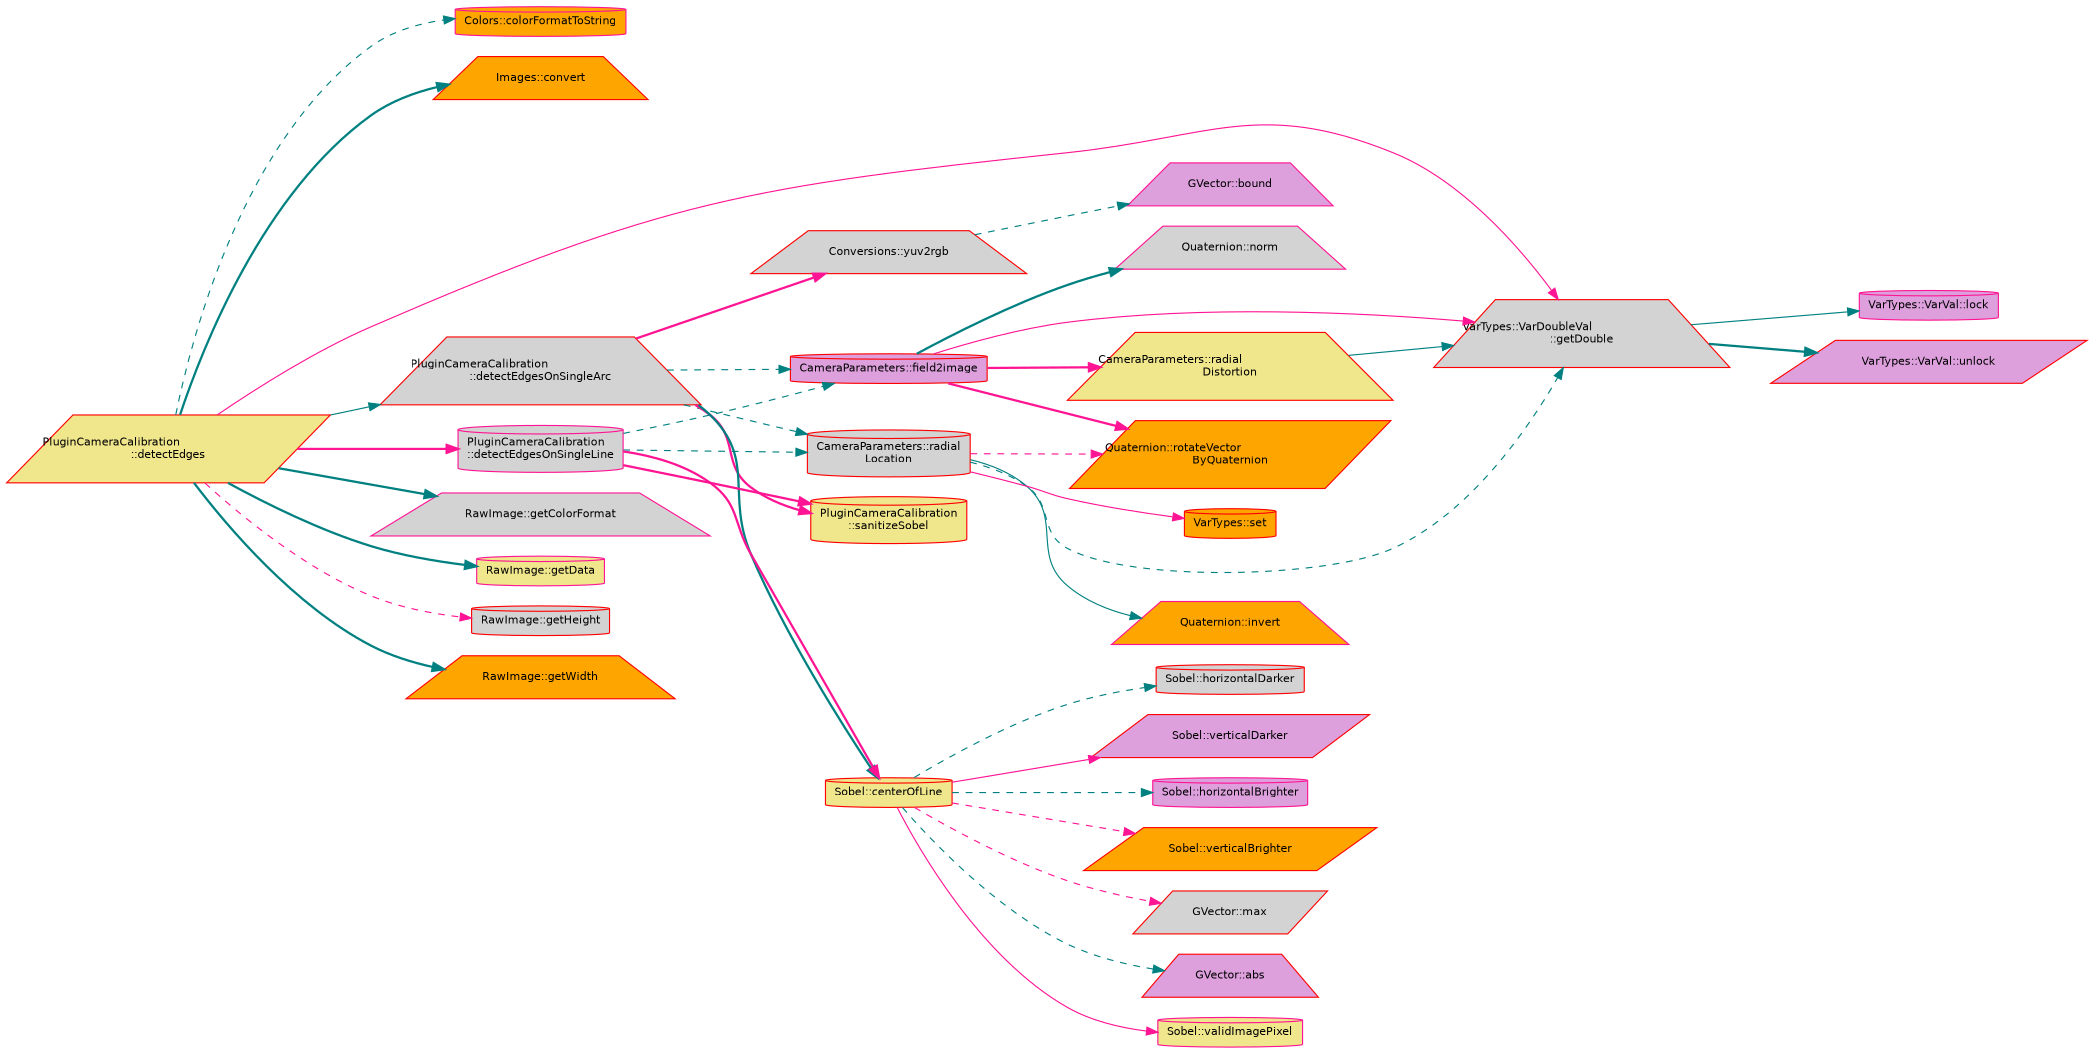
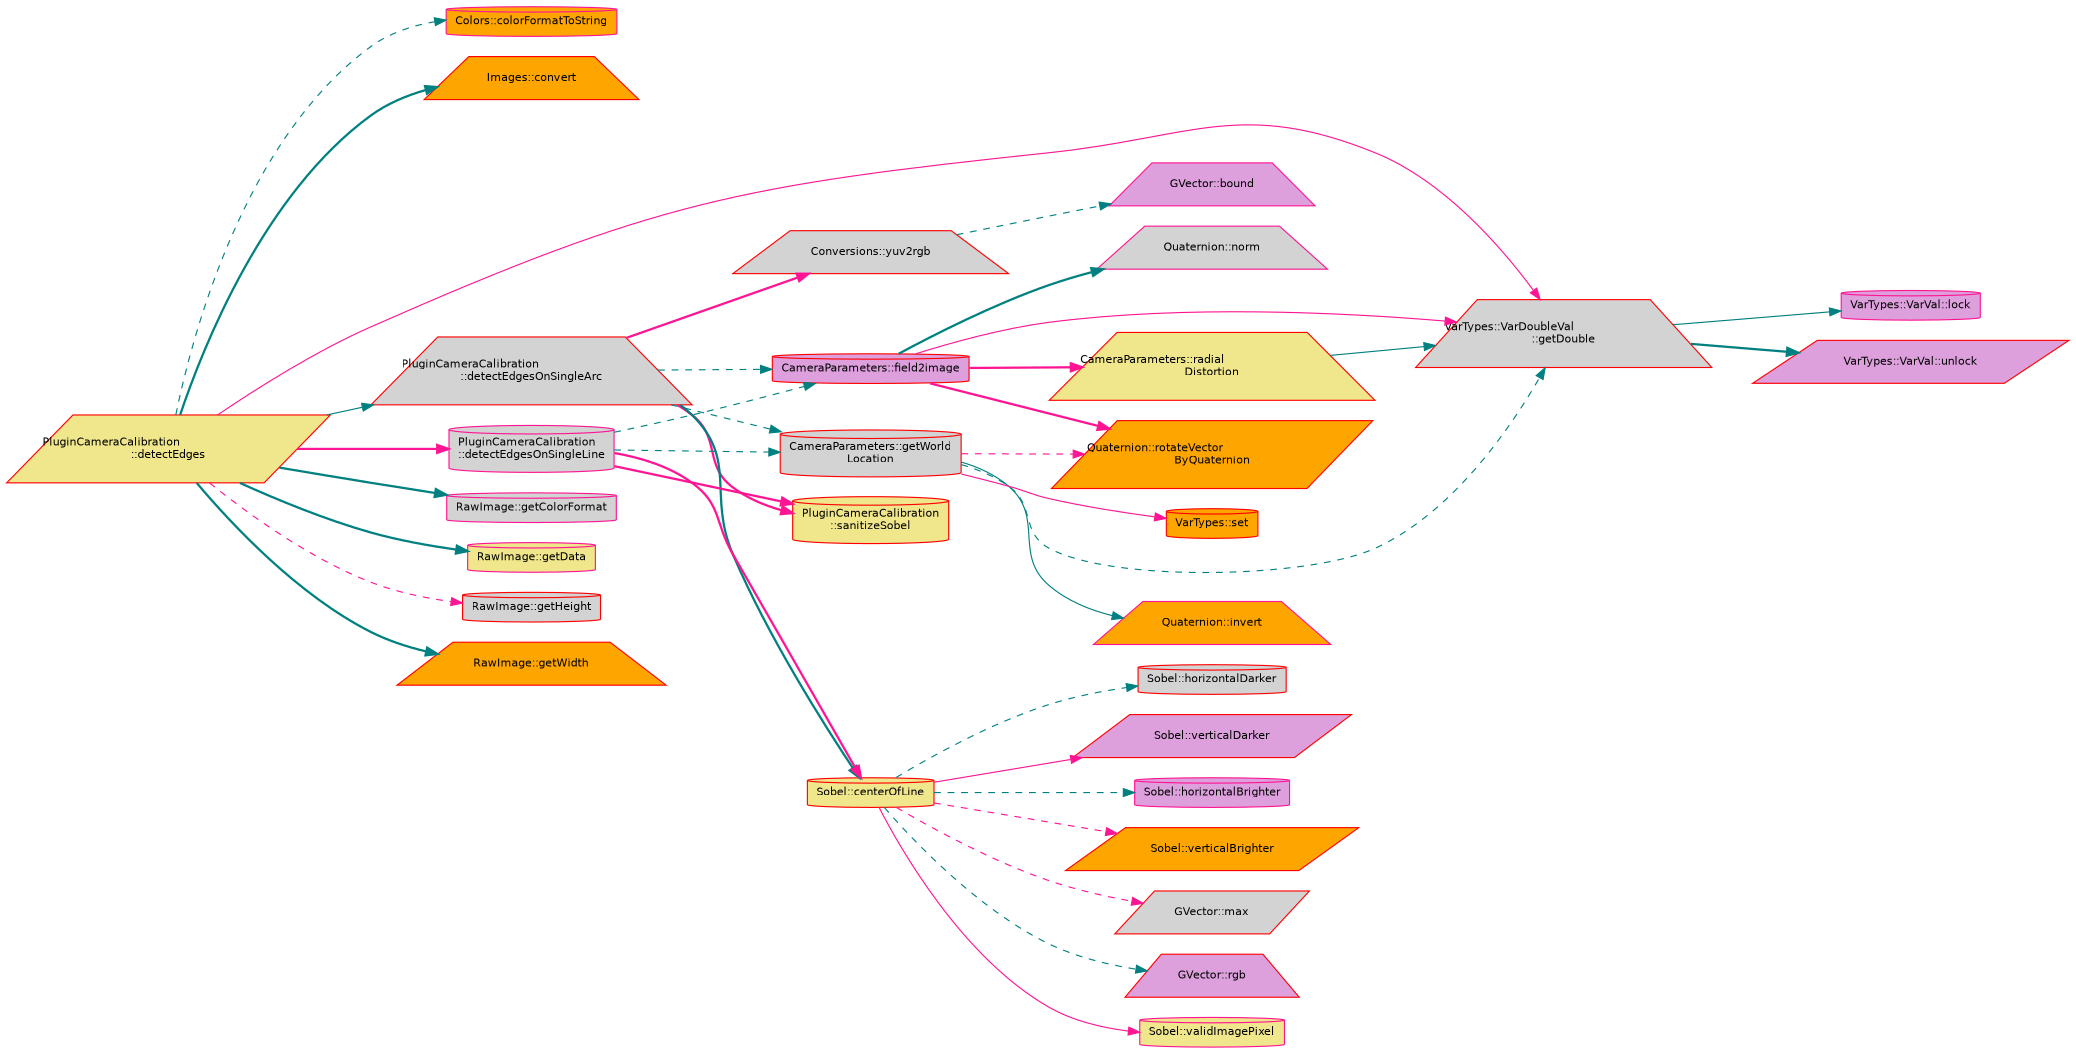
node "CameraParameters::radial Location": label "CameraParameters::radial Location" -> "CameraParameters::getWorld Location"
node "RawImage::getColorFormat": shape trapezium -> cylinder
node "GVector::abs": label "GVector::abs" -> "GVector::rgb"
